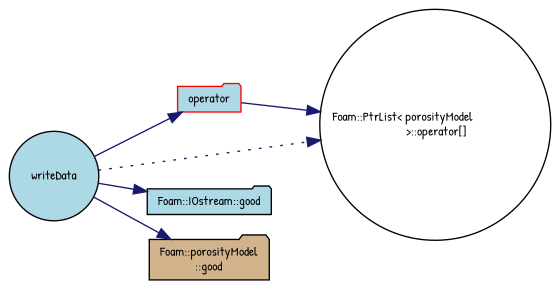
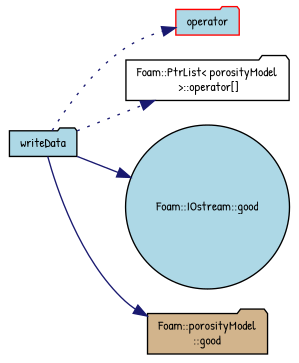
edge "operator" -> "Foam::PtrList< porosityModel >::operator[]": removed
node "Foam::PtrList< porosityModel >::operator[]": shape circle -> folder
edge "writeData" -> "operator": style solid -> dotted
node "writeData": shape circle -> folder
node "Foam::IOstream::good": shape folder -> circle
